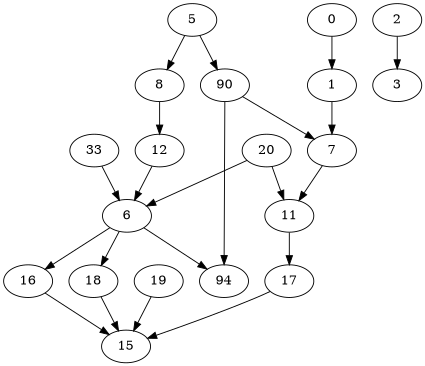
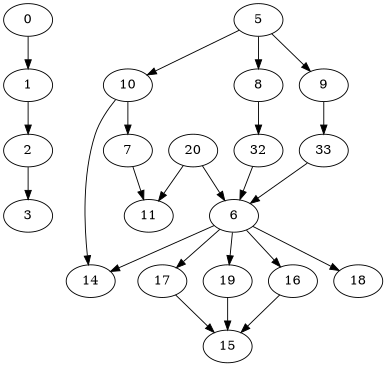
node "90": label "90" -> "10"
node "9": added
edge "1" -> "7": now "1" -> "2"
node "12": label "12" -> "32"
edge "6" -> "19": added
edge "11" -> "17": now "6" -> "17"
node "94": label "94" -> "14"
edge "18" -> "15": removed
